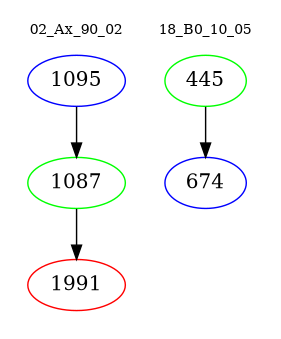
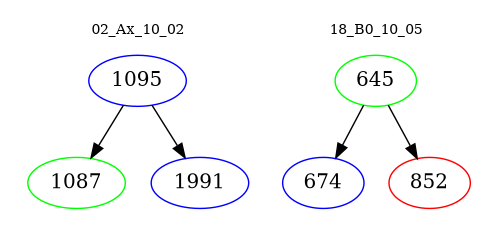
cluster "02_Ax_90_02": label "02_Ax_90_02" -> "02_Ax_10_02"
node "445": label "445" -> "645"
node "852": added
edge "1087" -> "1991": now "1095" -> "1991"
node "1991": color red -> blue
